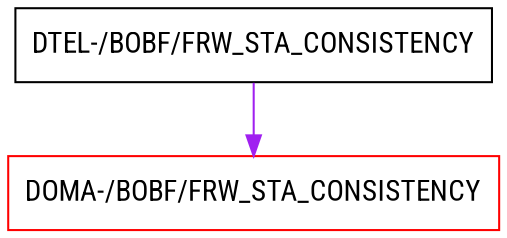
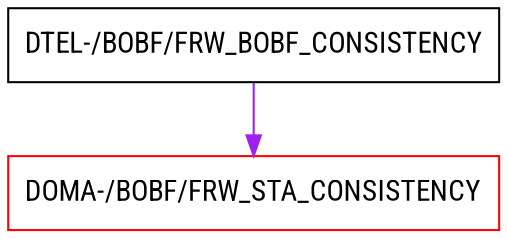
node "DTEL-/BOBF/FRW_STA_CONSISTENCY": label "DTEL-/BOBF/FRW_STA_CONSISTENCY" -> "DTEL-/BOBF/FRW_BOBF_CONSISTENCY"
